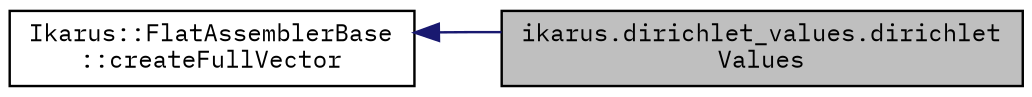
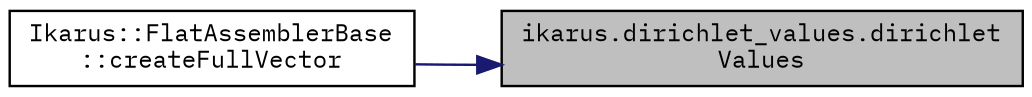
edge "ikarus.dirichlet_values.dirichlet Values" -> "Ikarus::FlatAssemblerBase ::createFullVector": reversed
